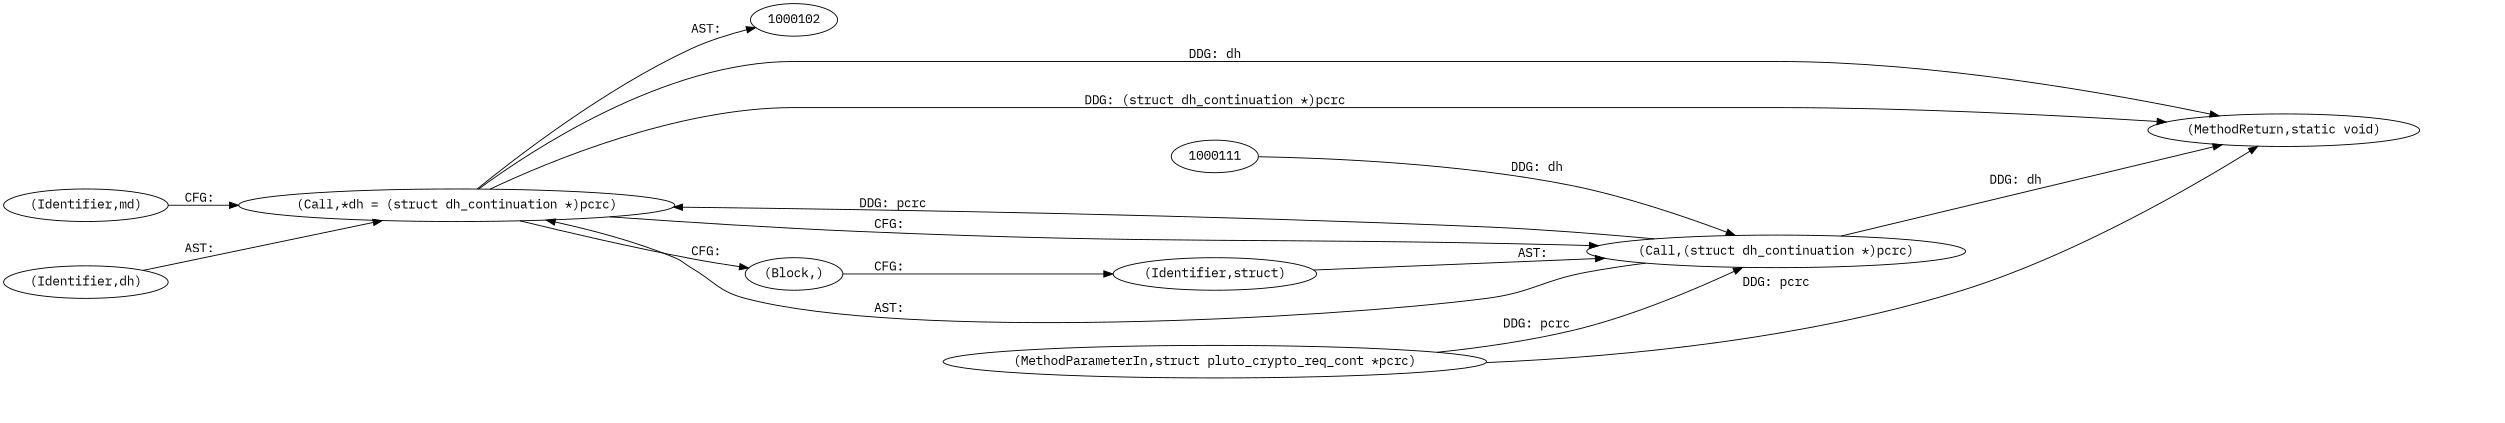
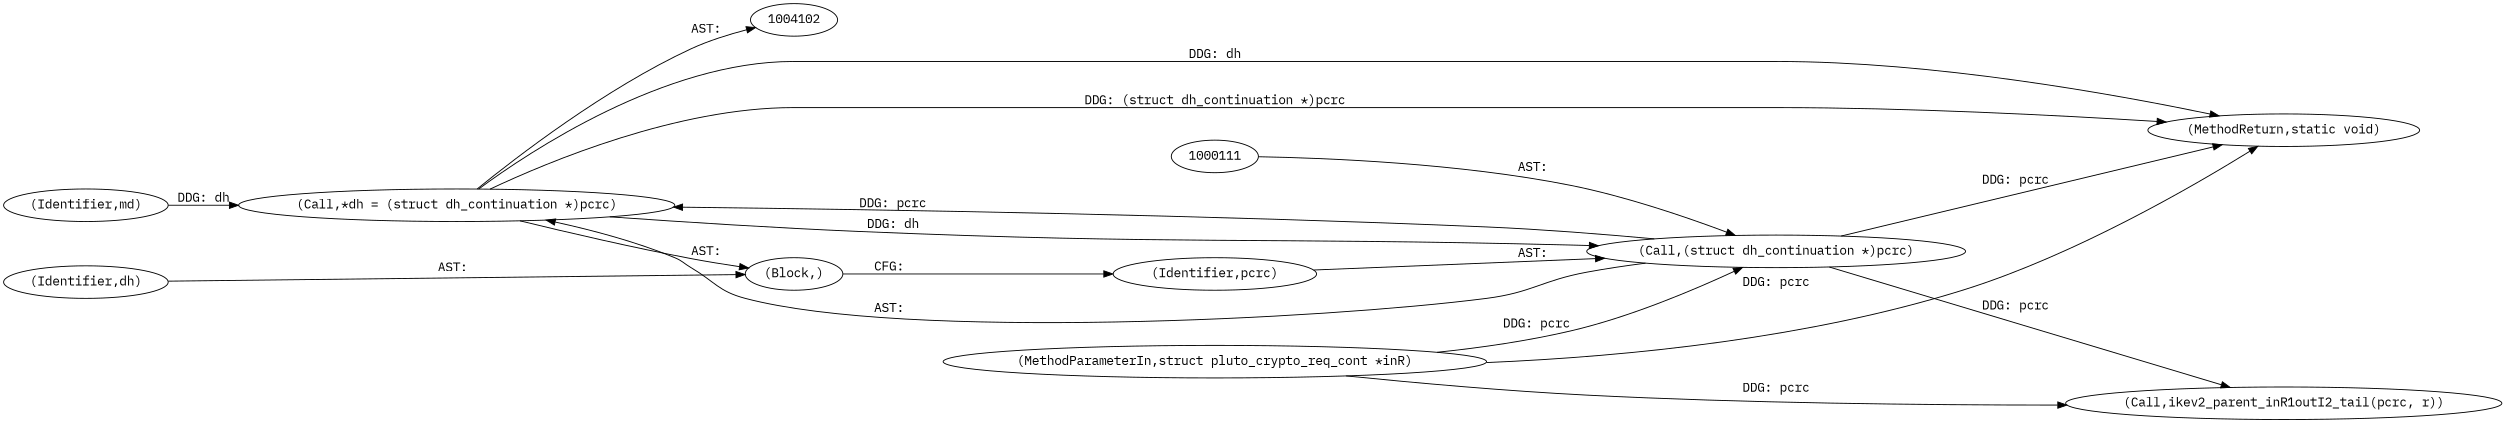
node "1000102": label "1000102" -> "1004102"
edge "1000111" -> "(Call,(struct dh_continuation *)pcrc)": label "DDG: dh" -> "AST: "
edge "(Call,(struct dh_continuation *)pcrc)" -> "(MethodReturn,static void)": label "DDG: dh" -> "DDG: pcrc"
edge "(Identifier,md)" -> "(Call,*dh = (struct dh_continuation *)pcrc)": label "CFG: " -> "DDG: dh"
edge "(Call,*dh = (struct dh_continuation *)pcrc)" -> "(Call,(struct dh_continuation *)pcrc)": label "CFG: " -> "DDG: dh"
edge "(Identifier,dh)" -> "(Call,*dh = (struct dh_continuation *)pcrc)": now "(Identifier,dh)" -> "(Block,)"
edge "(Call,*dh = (struct dh_continuation *)pcrc)" -> "(Block,)": label "CFG: " -> "AST: "
node "(Identifier,struct)": label "(Identifier,struct)" -> "(Identifier,pcrc)"
node "(MethodParameterIn,struct pluto_crypto_req_cont *pcrc)": label "(MethodParameterIn,struct pluto_crypto_req_cont *pcrc)" -> "(MethodParameterIn,struct pluto_crypto_req_cont *inR)"
node "(Call,ikev2_parent_inR1outI2_tail(pcrc, r))": added
